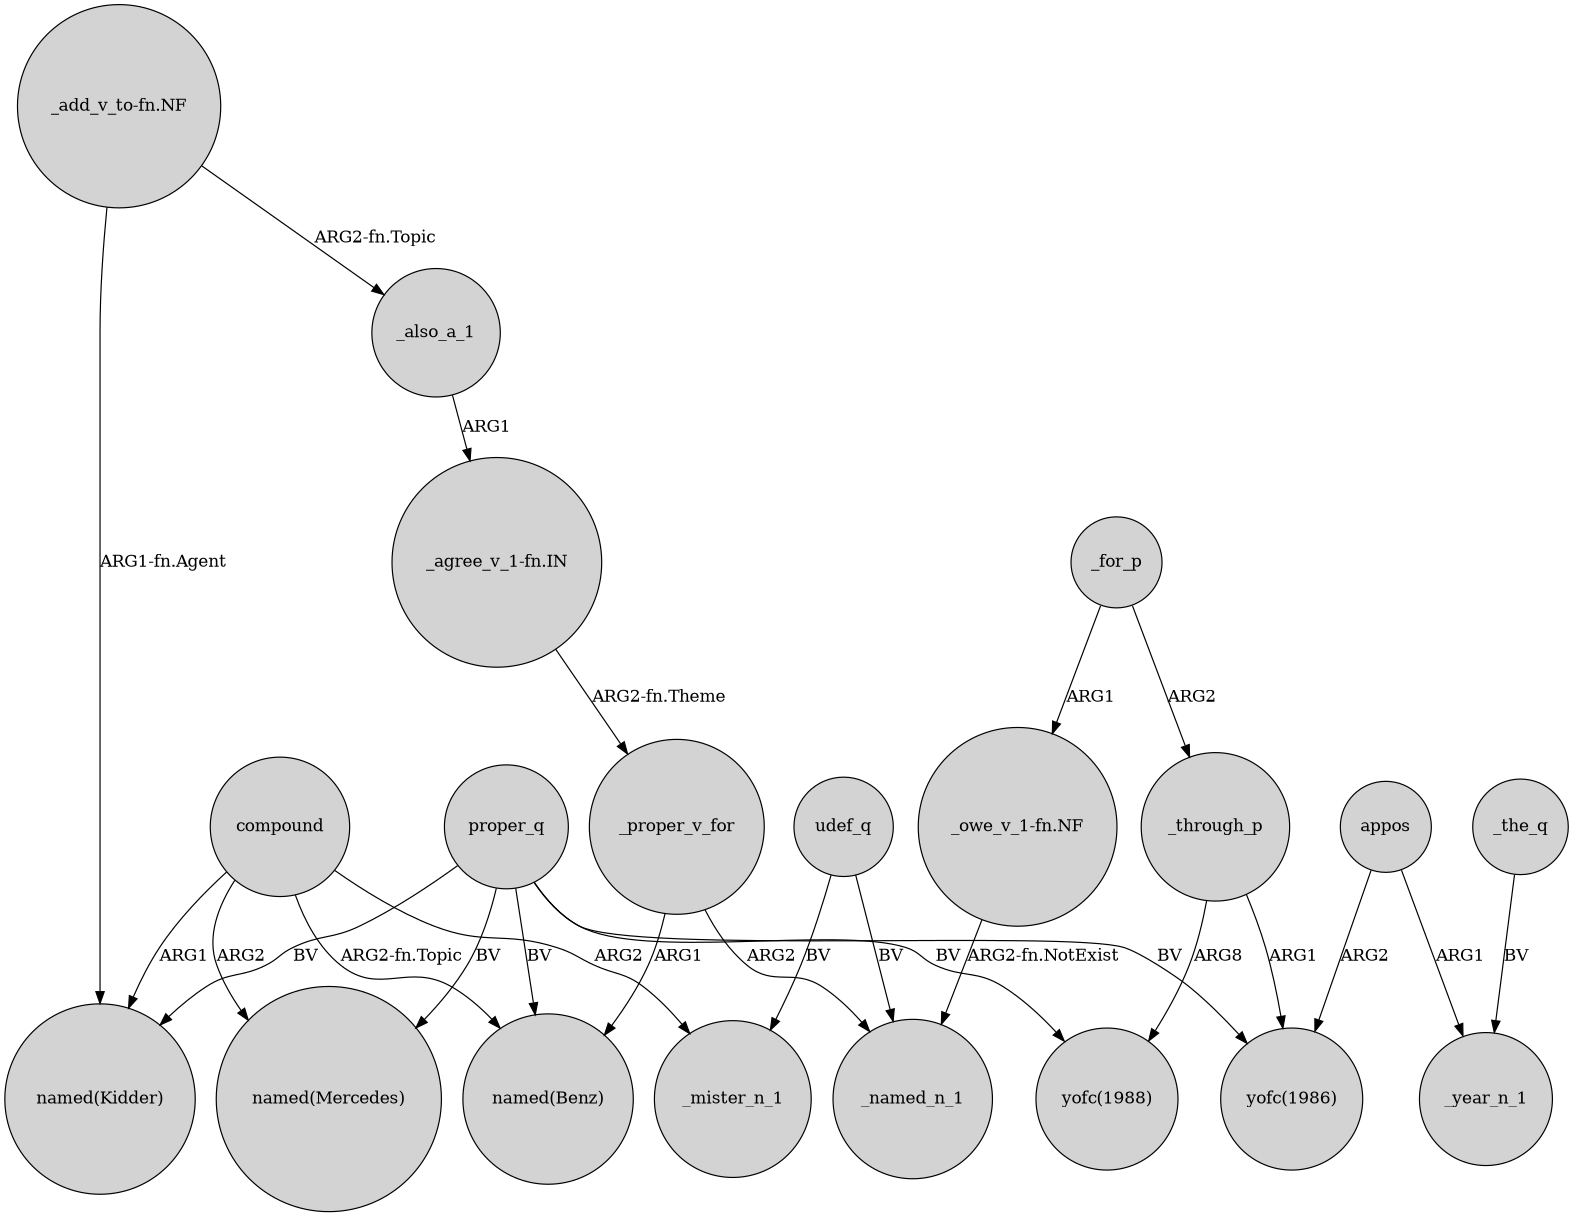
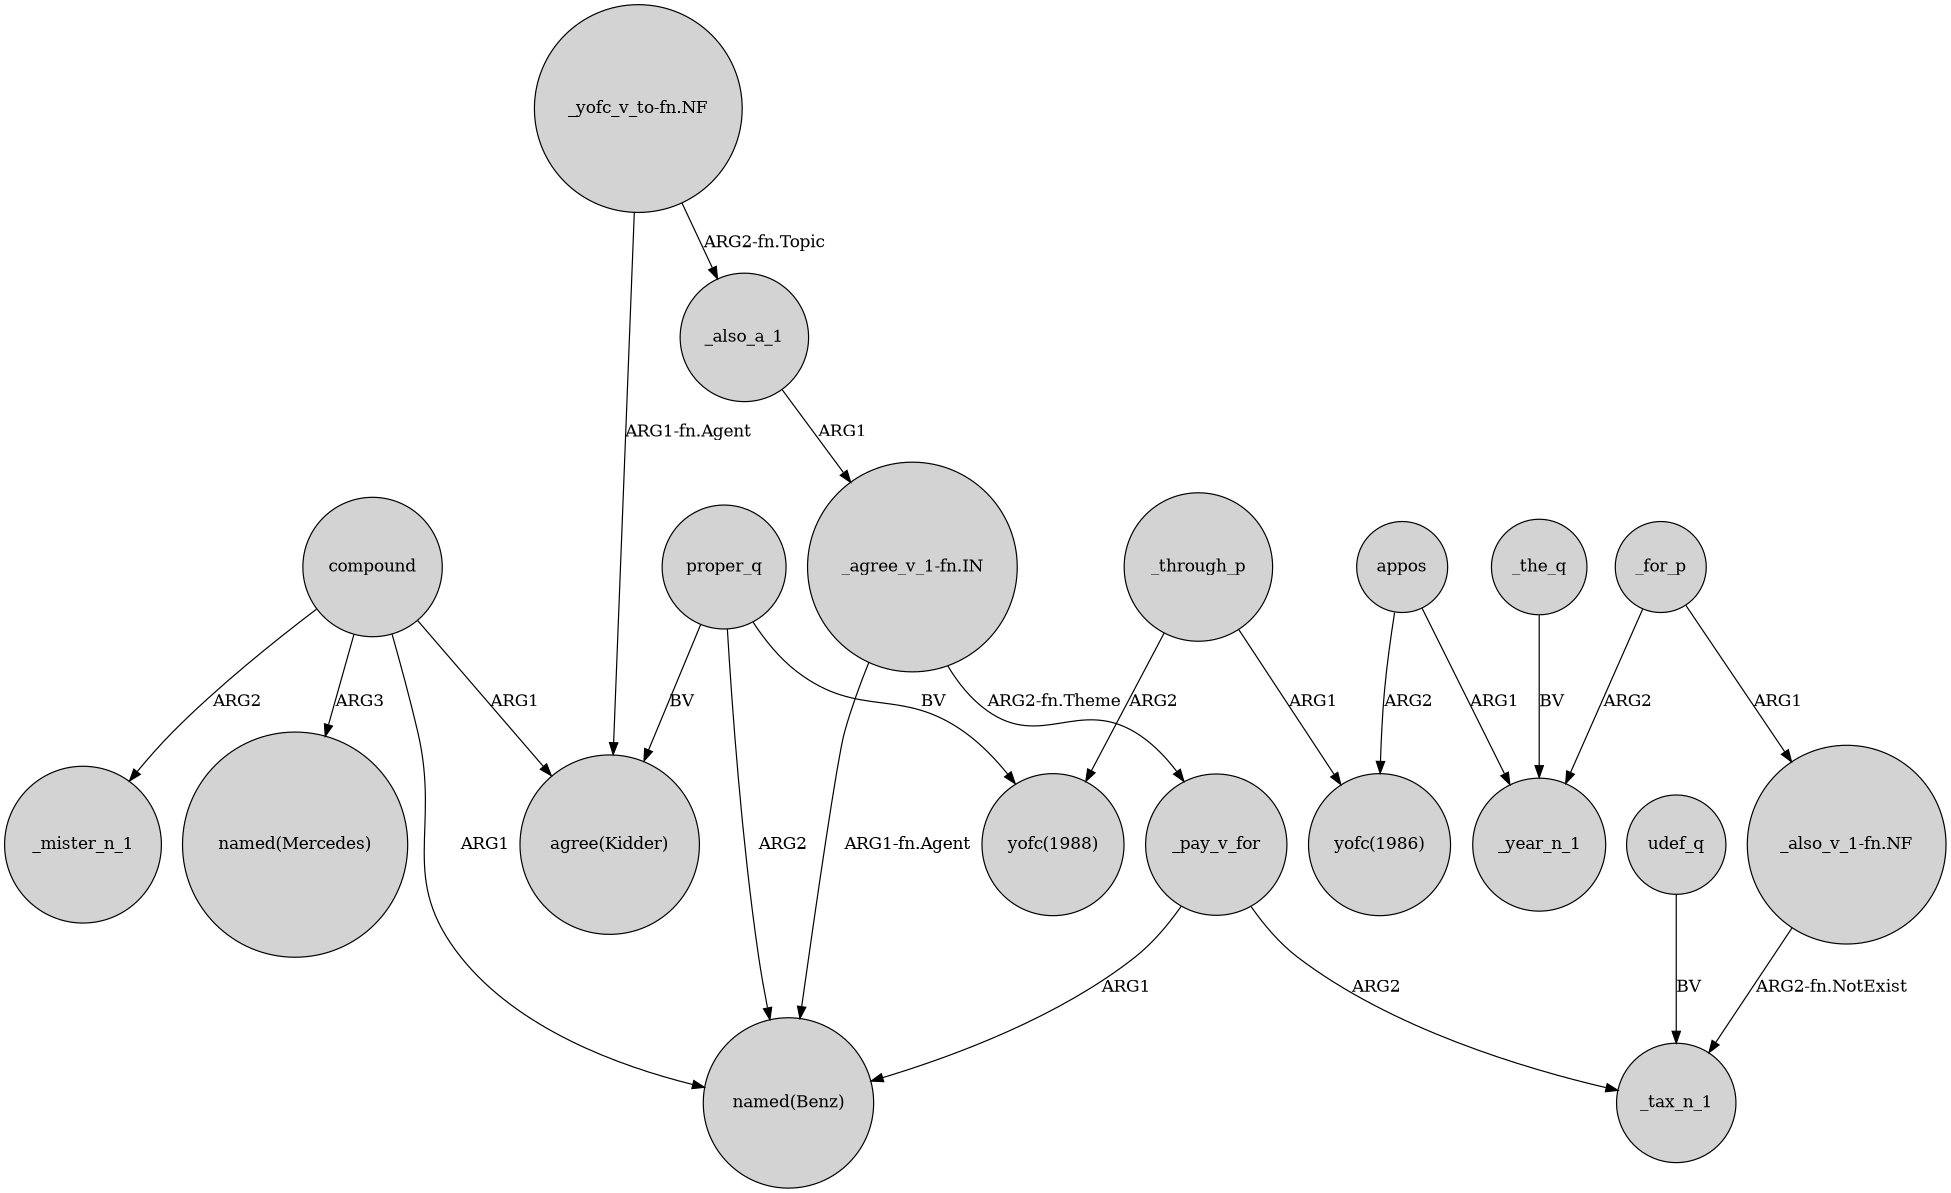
node "_add_v_to-fn.NF": label "_add_v_to-fn.NF" -> "_yofc_v_to-fn.NF"
edge "_for_p" -> "_through_p": now "_for_p" -> "_year_n_1"
node "_proper_v_for": label "_proper_v_for" -> "_pay_v_for"
node "_owe_v_1-fn.NF": label "_owe_v_1-fn.NF" -> "_also_v_1-fn.NF"
edge "_agree_v_1-fn.IN" -> "named(Benz)": added, label "ARG1-fn.Agent"
edge "proper_q" -> "yofc(1986)": removed, label "BV"
edge "udef_q" -> "_mister_n_1": removed, label "BV"
edge "compound" -> "named(Mercedes)": label "ARG2" -> "ARG3"
edge "compound" -> "named(Benz)": label "ARG2-fn.Topic" -> "ARG1"
edge "proper_q" -> "named(Benz)": label "BV" -> "ARG2"
edge "_through_p" -> "yofc(1988)": label "ARG8" -> "ARG2"
edge "proper_q" -> "named(Mercedes)": removed, label "BV"
node "named(Kidder)": label "named(Kidder)" -> "agree(Kidder)"
node "_named_n_1": label "_named_n_1" -> "_tax_n_1"
